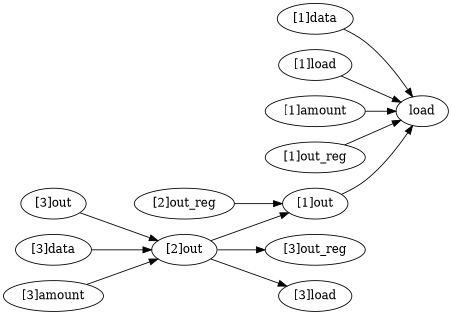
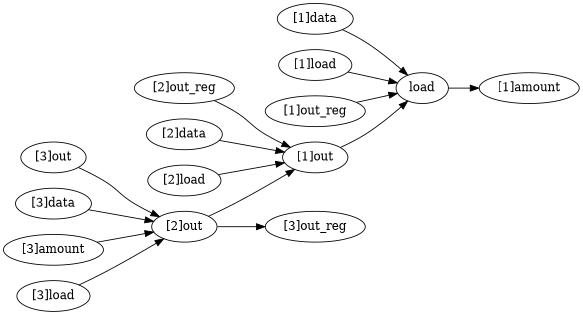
edge "[1]amount" -> "load": reversed
node "[2]data": added
node "[2]load": added
edge "[2]out" -> "[3]load": reversed
